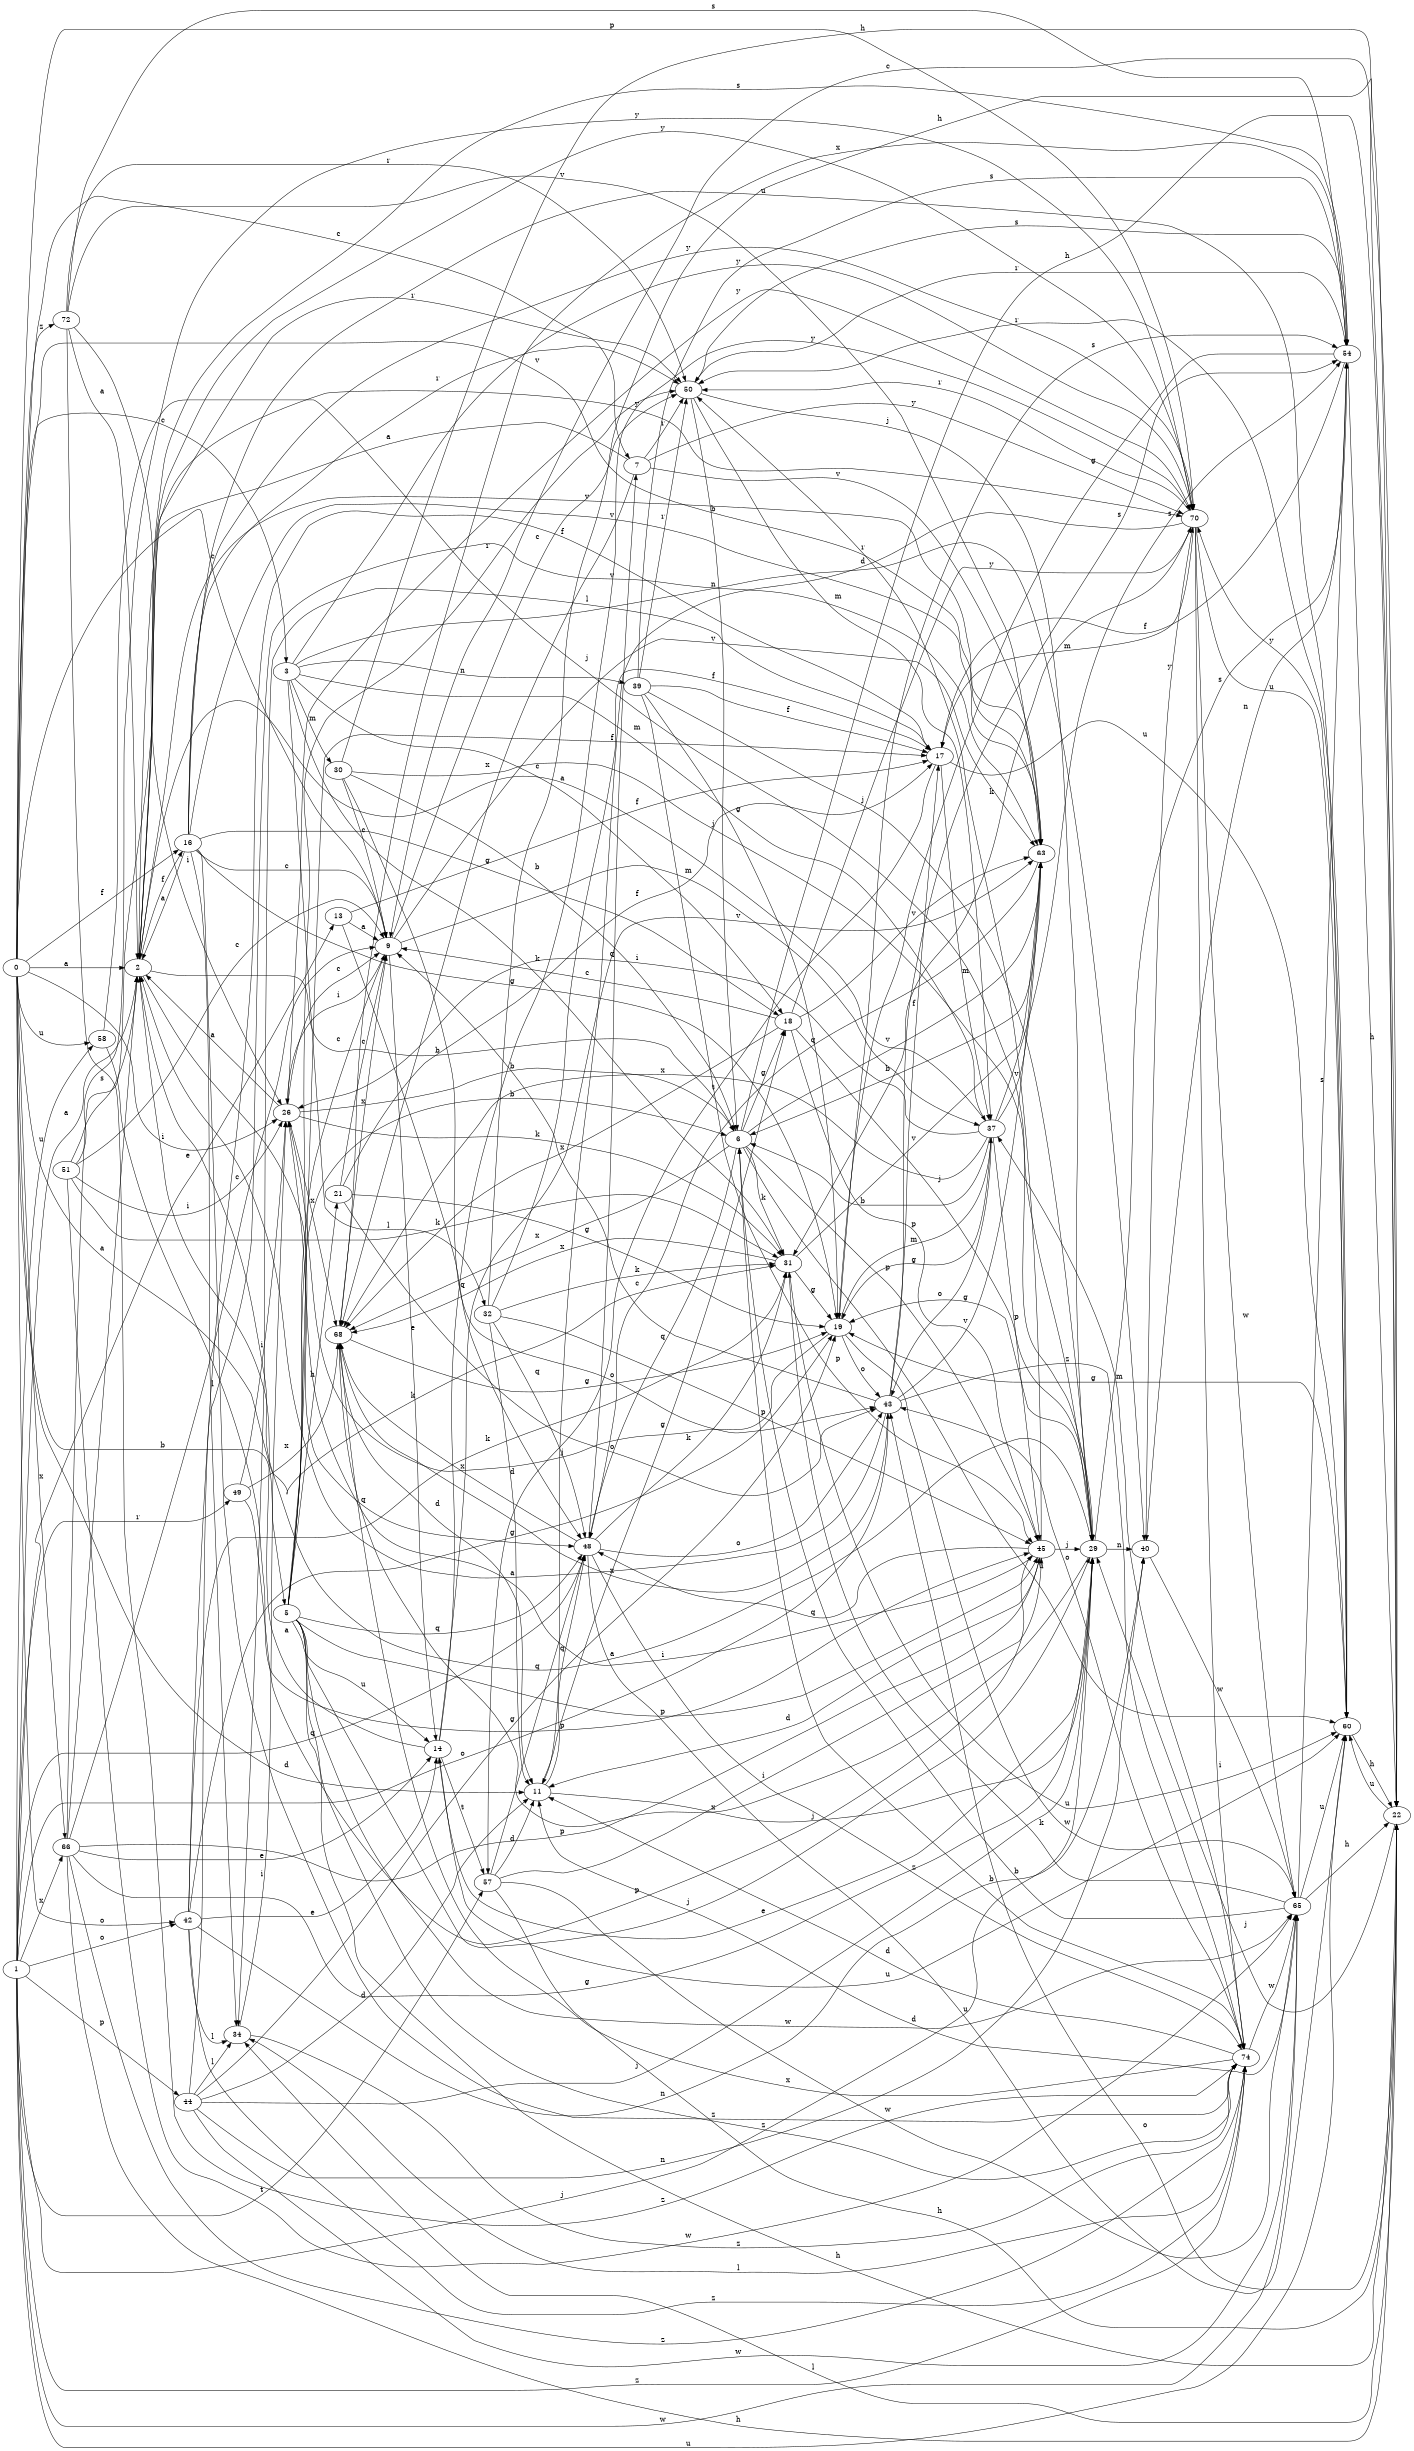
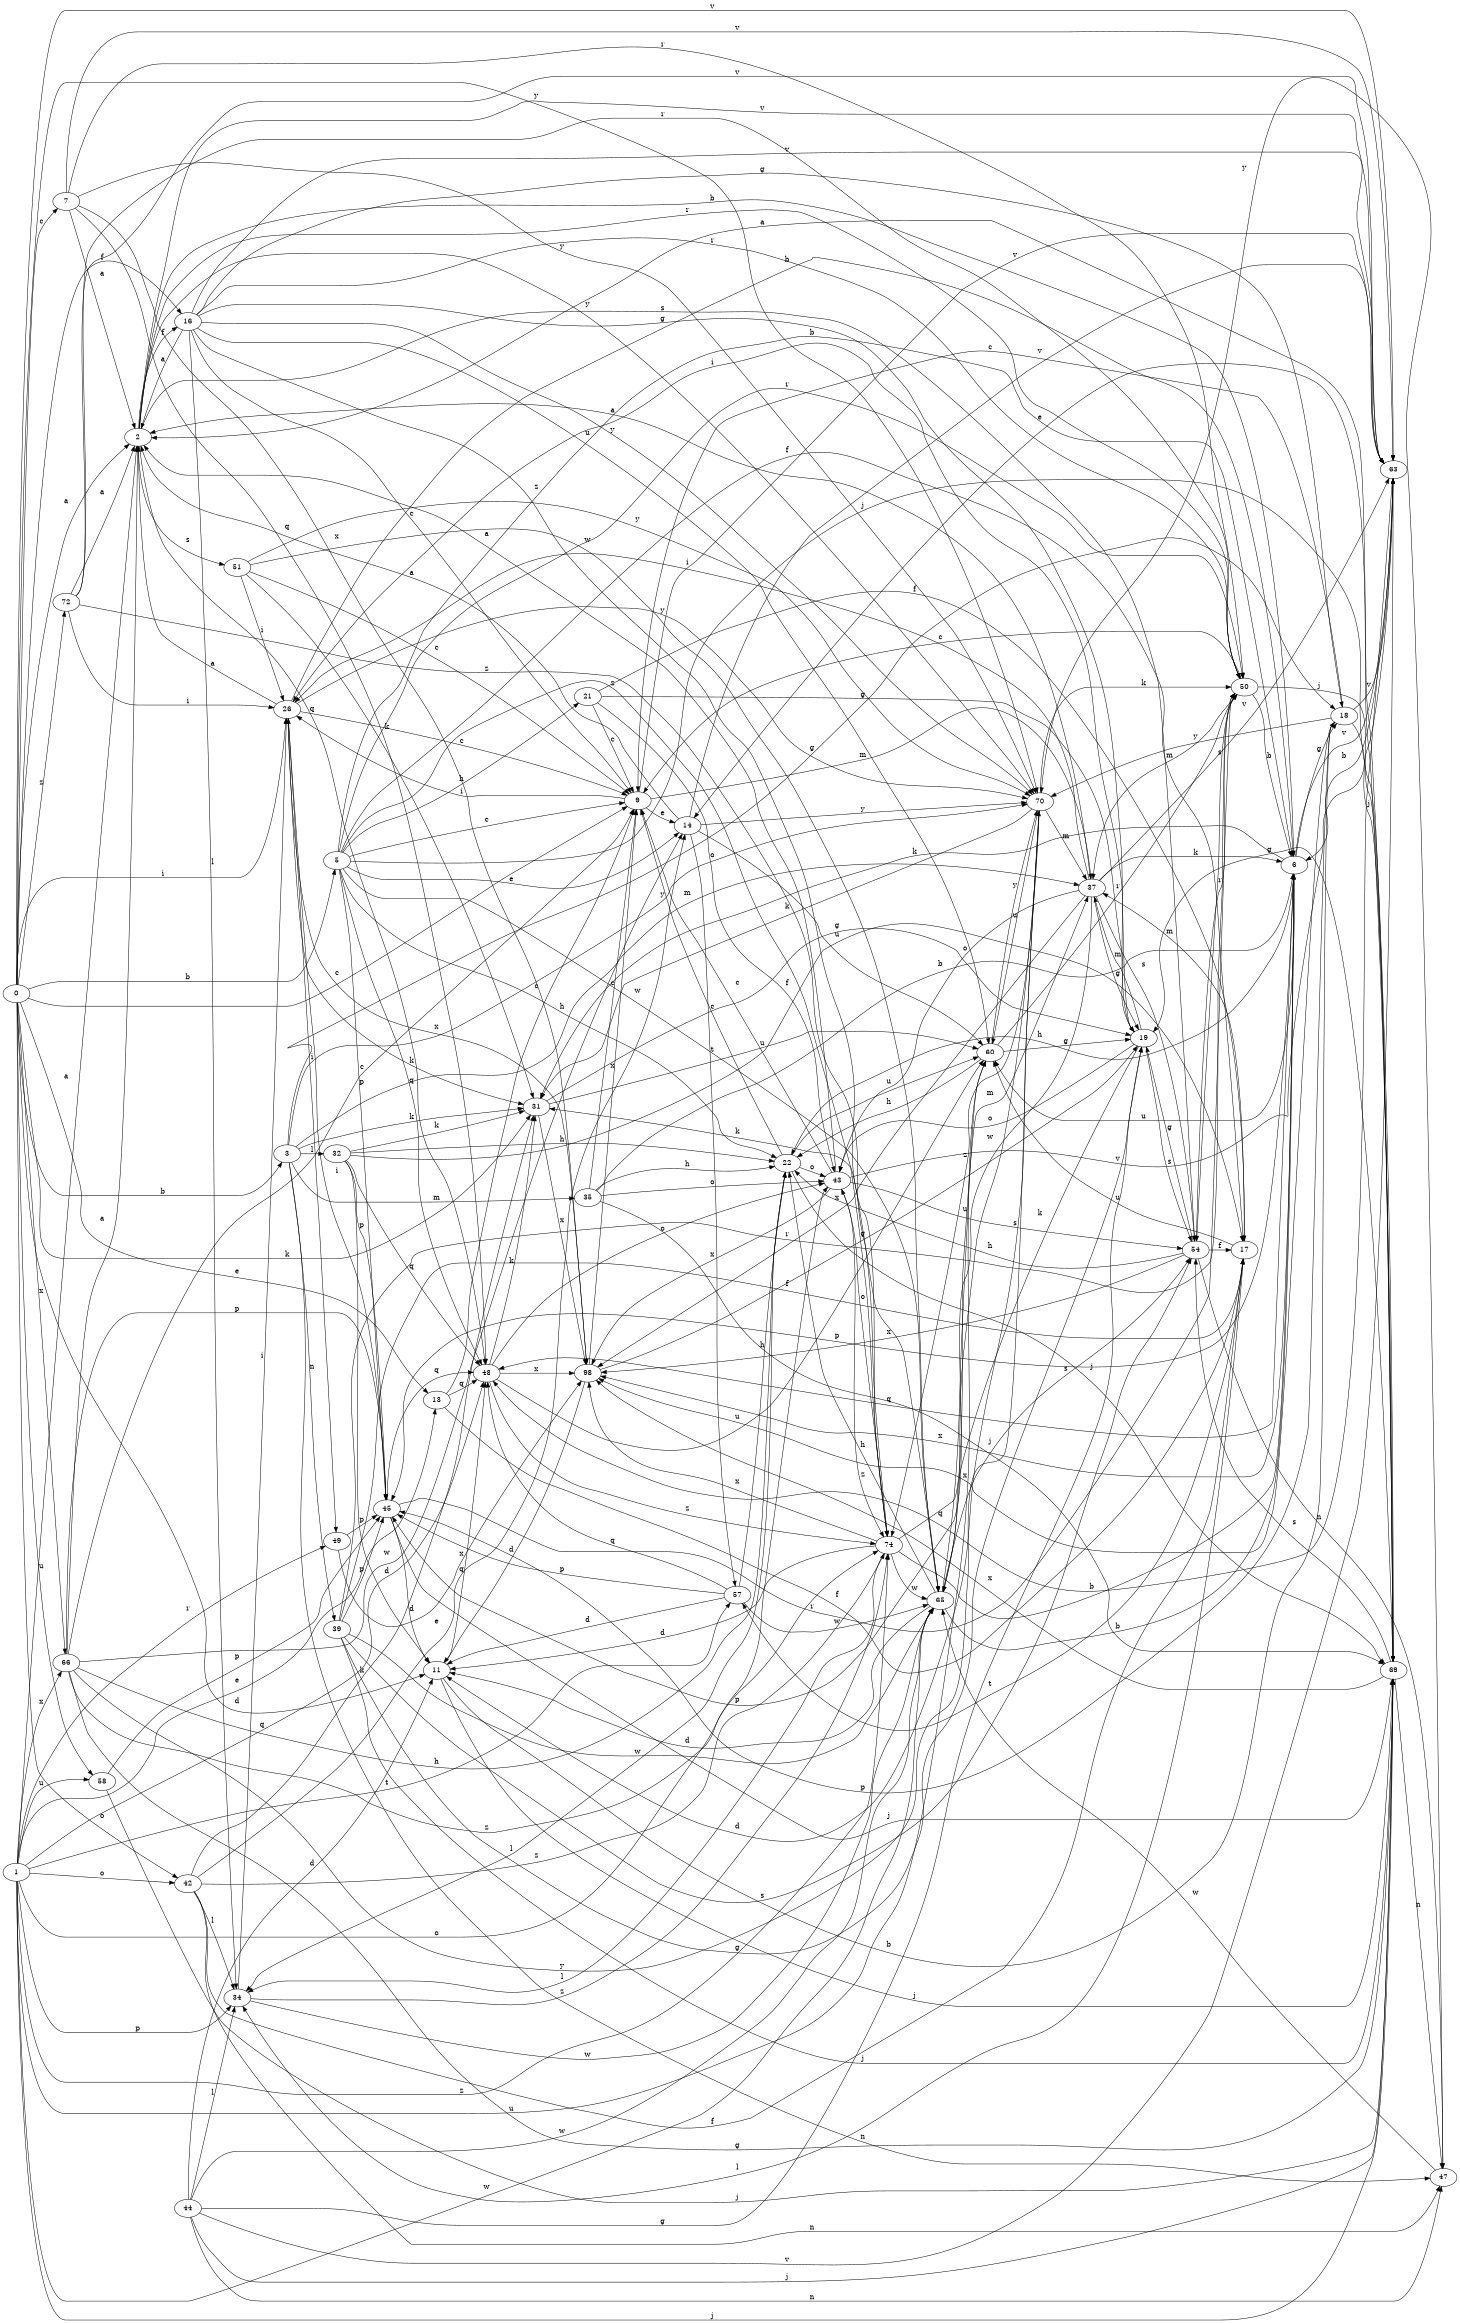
edge "72" -> "54": removed, label "s"
edge "0" -> "70": label "p" -> "y"
edge "70" -> "50": label "r" -> "k"
edge "0" -> "3": label "c" -> "b"
edge "9" -> "50": reversed
edge "70" -> "17": now "70" -> "37"
edge "3" -> "18": label "c" -> "g"
node "30": label "30" -> "35"
edge "13" -> "9": label "a" -> "c"
edge "48" -> "7": reversed
edge "51" -> "2": reversed
edge "43" -> "17": removed, label "f"
edge "31" -> "63": removed, label "v"
edge "37" -> "6": label "b" -> "k"
edge "0" -> "13": added, label "e"
edge "49" -> "26": reversed
node "68": label "68" -> "98"
edge "11" -> "18": label "g" -> "b"
edge "19" -> "26": label "j" -> "i"
node "29": label "29" -> "69"
node "40": label "40" -> "47"
edge "42" -> "19": removed, label "g"
edge "5" -> "14": label "u" -> "e"
edge "39" -> "65": added, label "w"
edge "70" -> "74": label "i" -> "z"
edge "57" -> "45": label "i" -> "p"
edge "19" -> "65": label "w" -> "k"
edge "66" -> "14": label "e" -> "w"
edge "34" -> "65": added, label "w"
edge "1" -> "44": now "1" -> "34"
